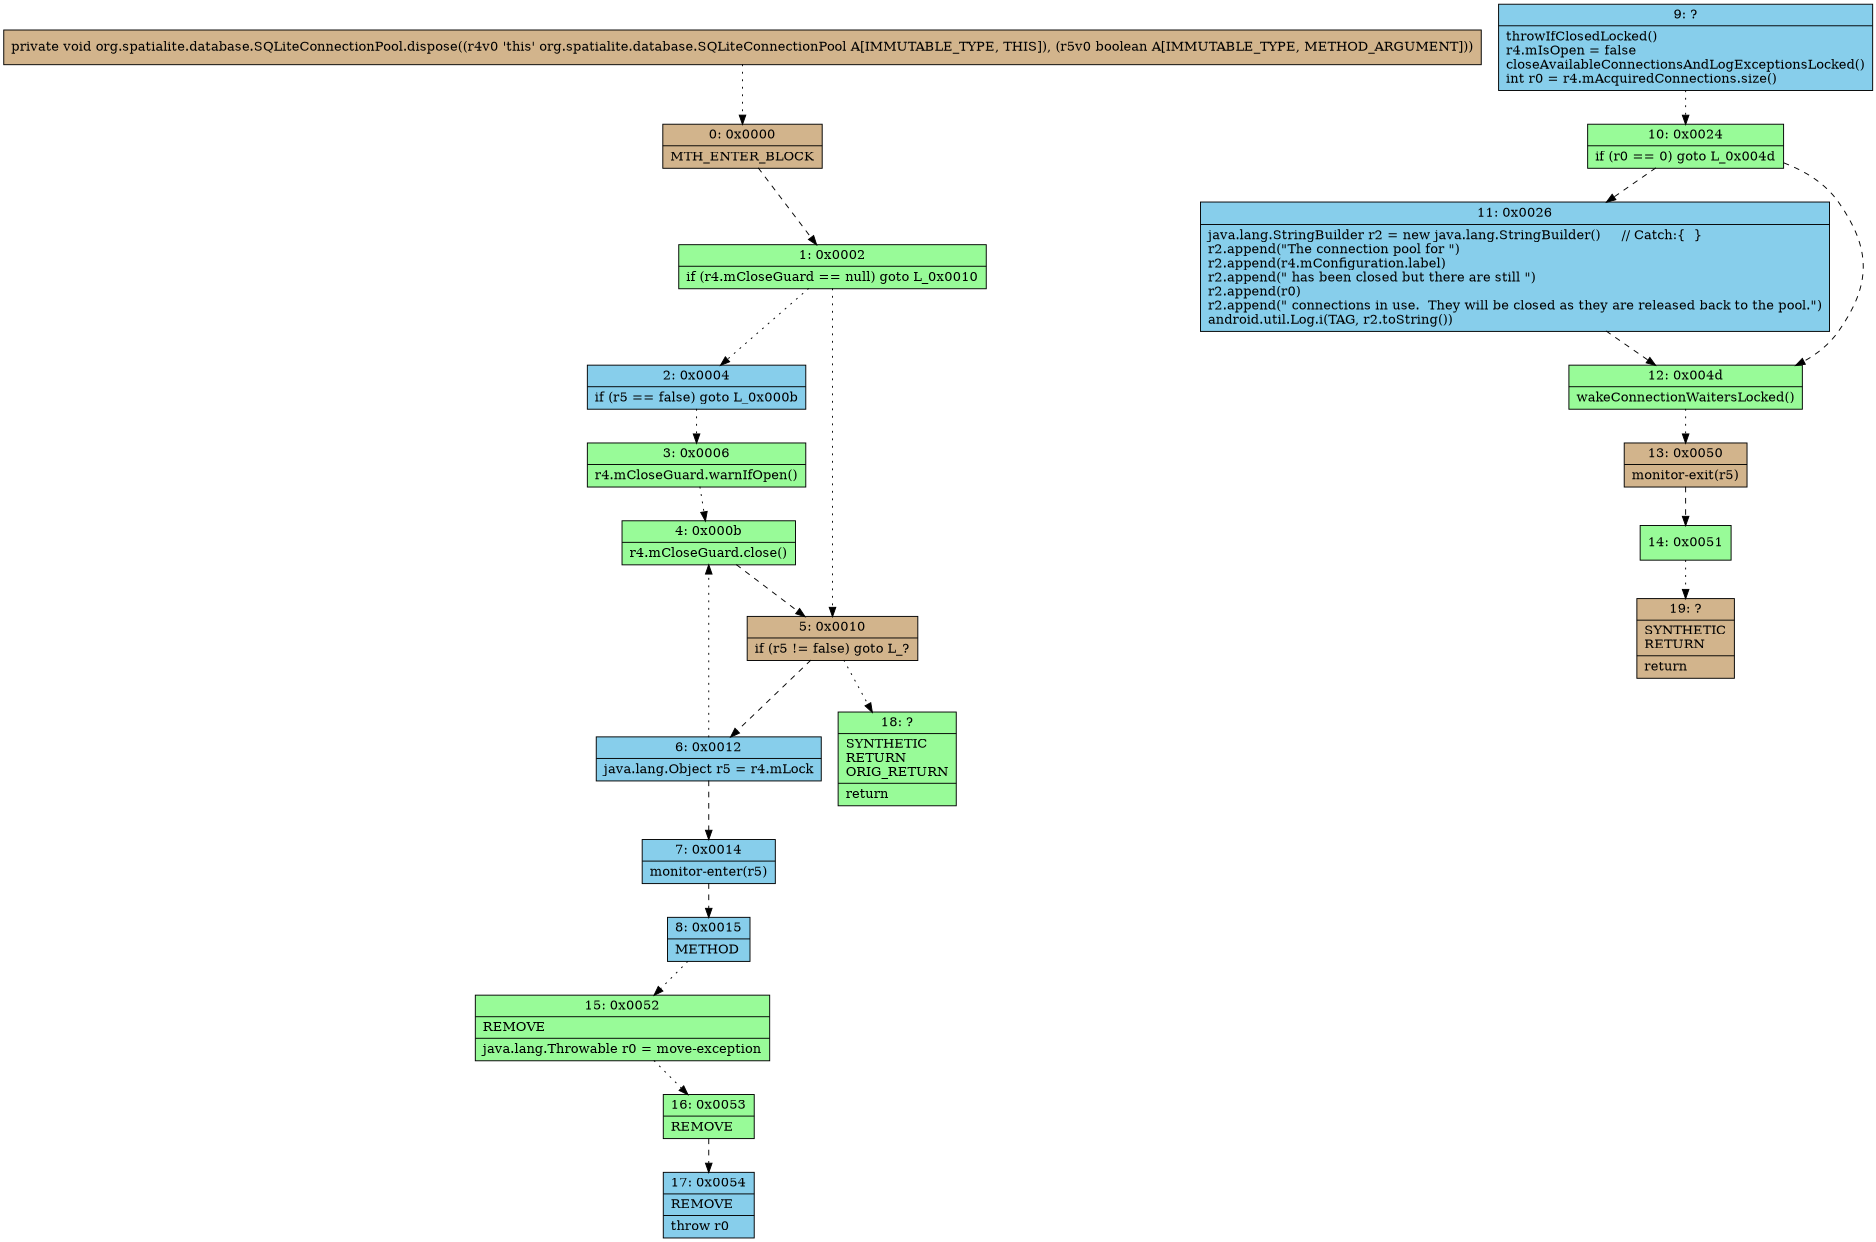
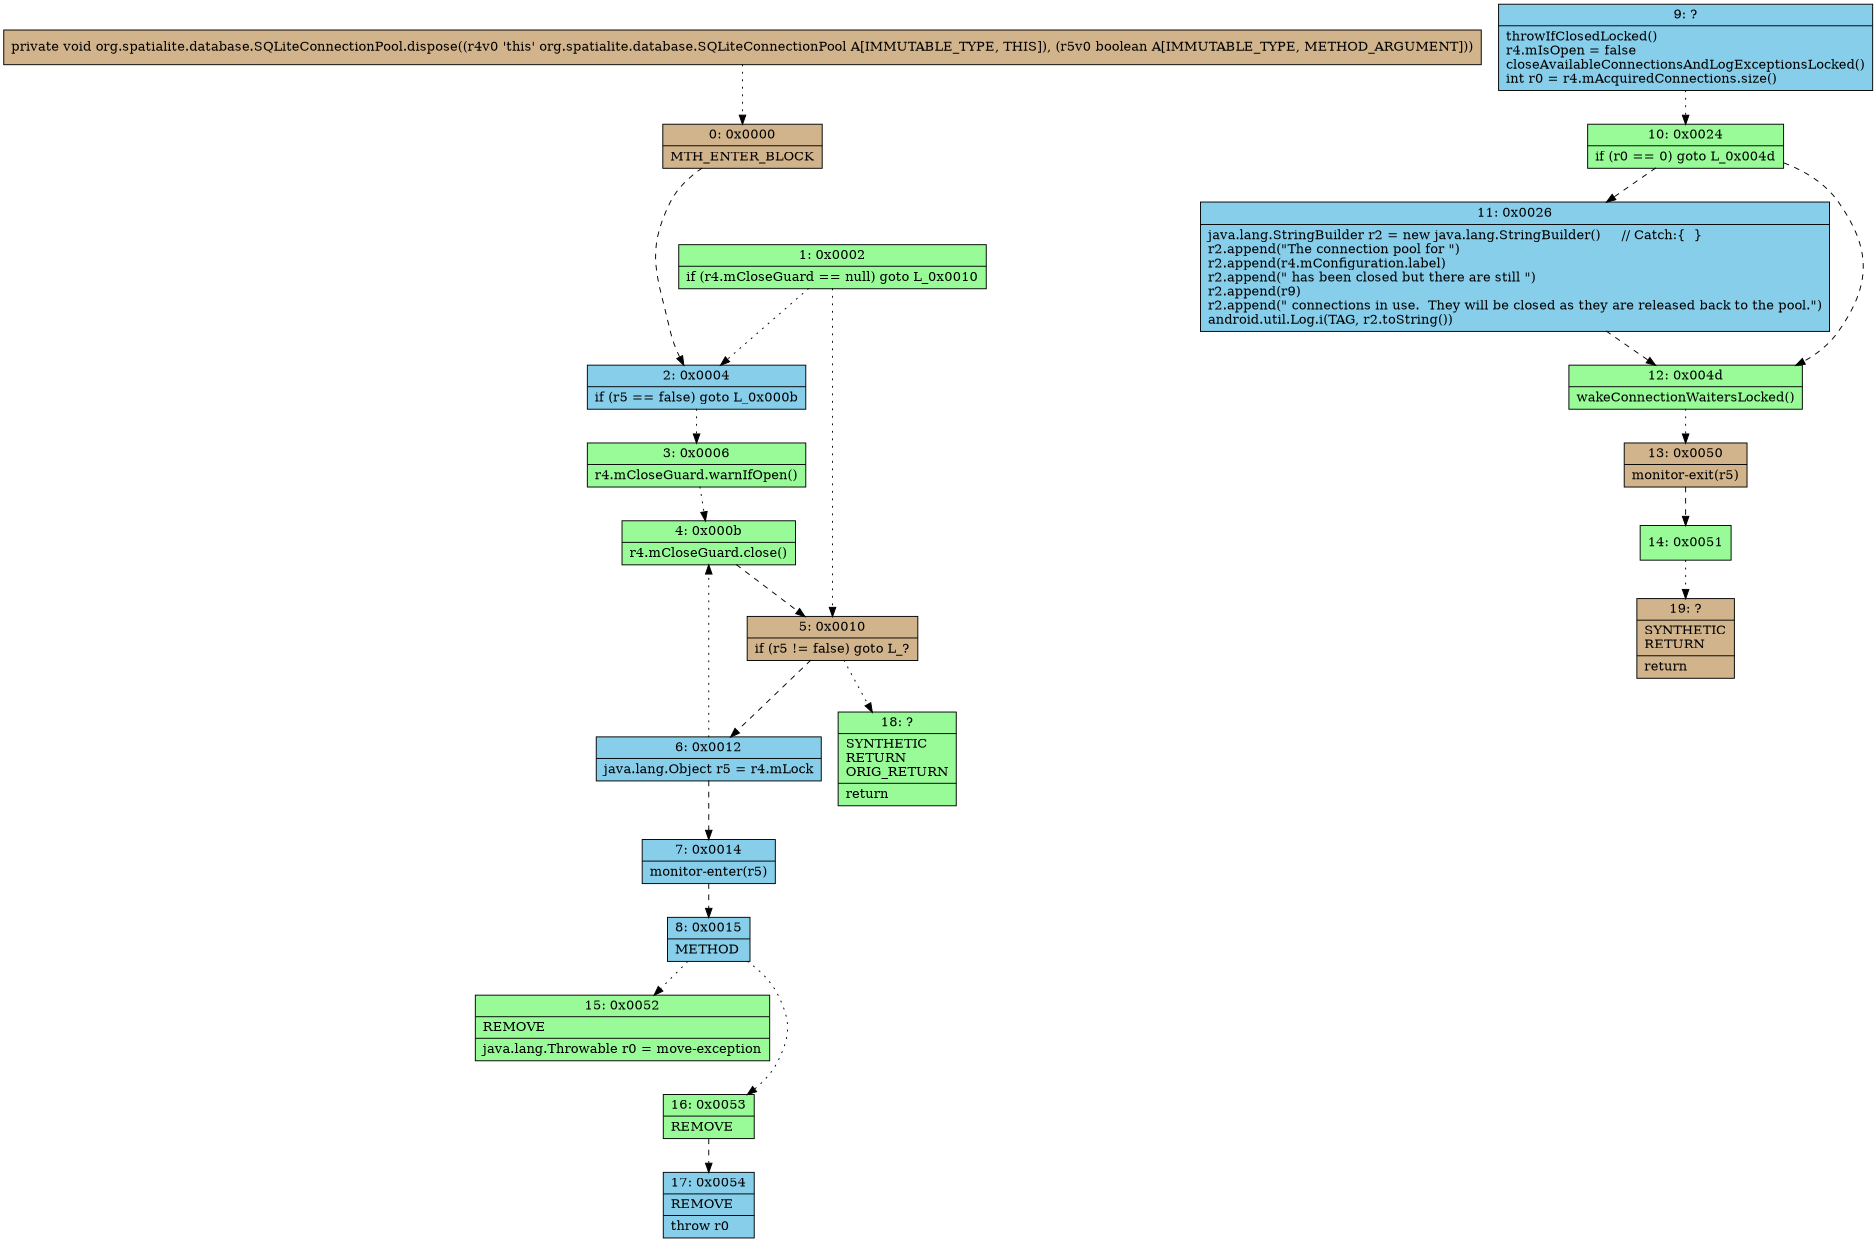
edge "0: 0x0000" -> "1: 0x0002": now "0: 0x0000" -> "2: 0x0004"
node "11: 0x0026": text "r2.append(r0)" -> "r2.append(r9)"
edge "15: 0x0052" -> "16: 0x0053": now "8: 0x0015" -> "16: 0x0053"
